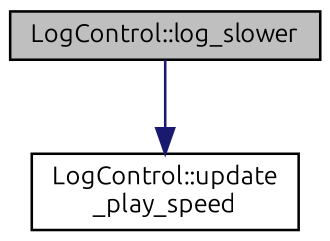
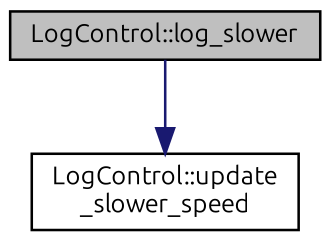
node "LogControl::update _play_speed": label "LogControl::update _play_speed" -> "LogControl::update _slower_speed"
